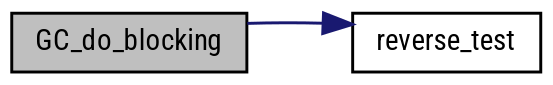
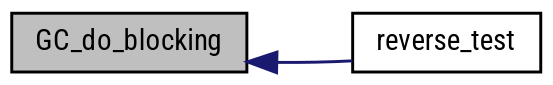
edge "GC_do_blocking" -> "reverse_test": reversed
